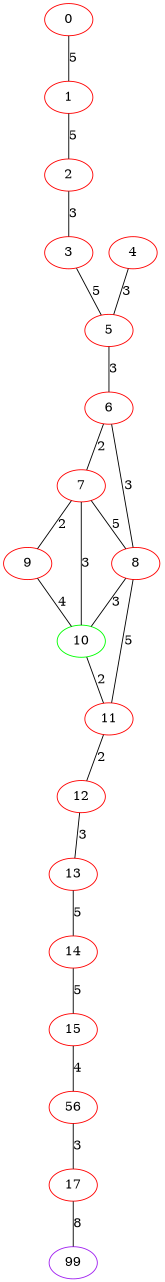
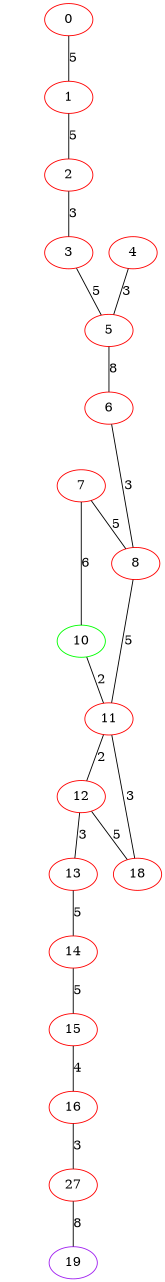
edge "5" -- "6": label "3" -> "8"
edge "6" -- "7": removed, label "2"
node "9": removed
edge "7" -- "10": label "3" -> "6"
edge "8" -- "10": removed, label "3"
node "18": added
node "56": label "56" -> "16"
node "17": label "17" -> "27"
node "99": label "99" -> "19"
